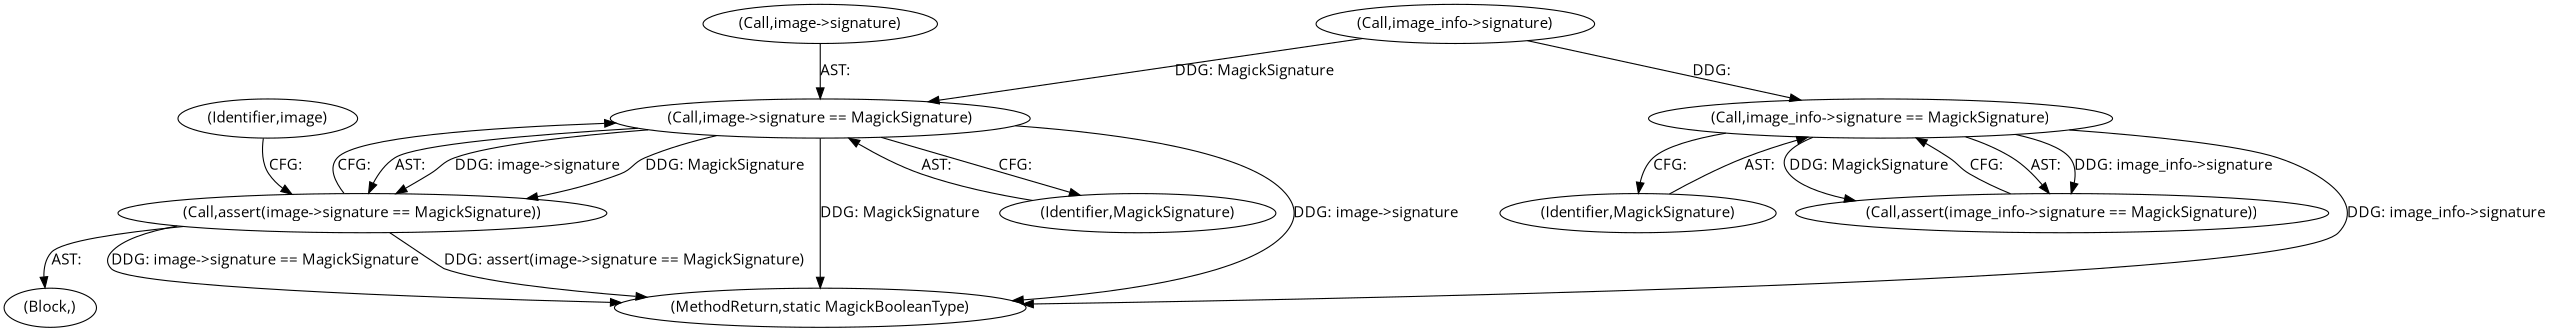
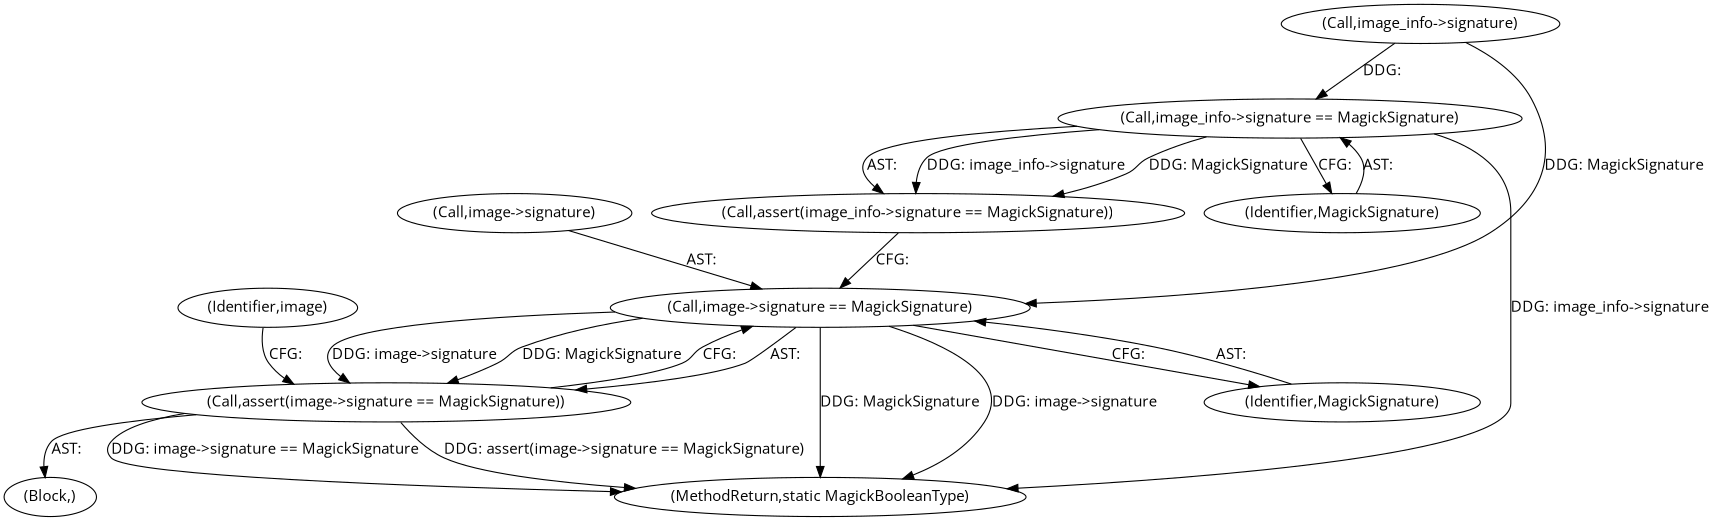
edge "(Call,assert(image_info->signature == MagickSignature))" -> "(Call,image_info->signature == MagickSignature)": now "(Call,assert(image_info->signature == MagickSignature))" -> "(Call,image->signature == MagickSignature)"
